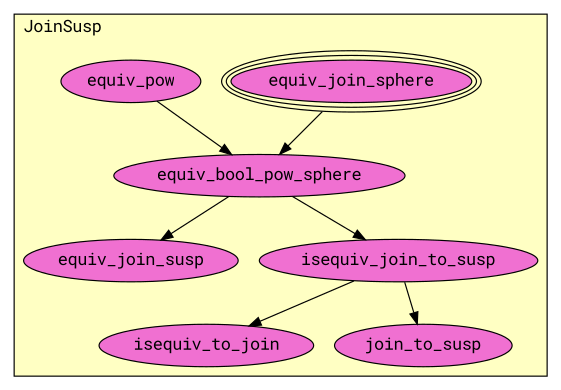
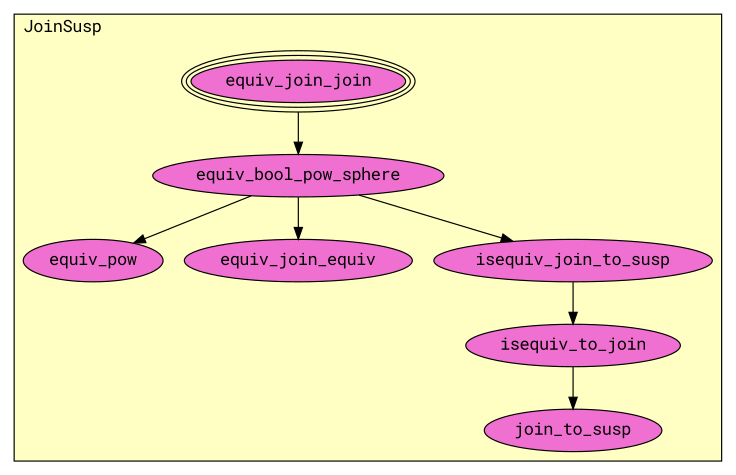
node "equiv_join_sphere": label "equiv_join_sphere" -> "equiv_join_join"
edge "equiv_pow" -> "equiv_bool_pow_sphere": reversed
node "equiv_join_susp": label "equiv_join_susp" -> "equiv_join_equiv"
edge "isequiv_join_to_susp" -> "join_to_susp": now "isequiv_to_join" -> "join_to_susp"
